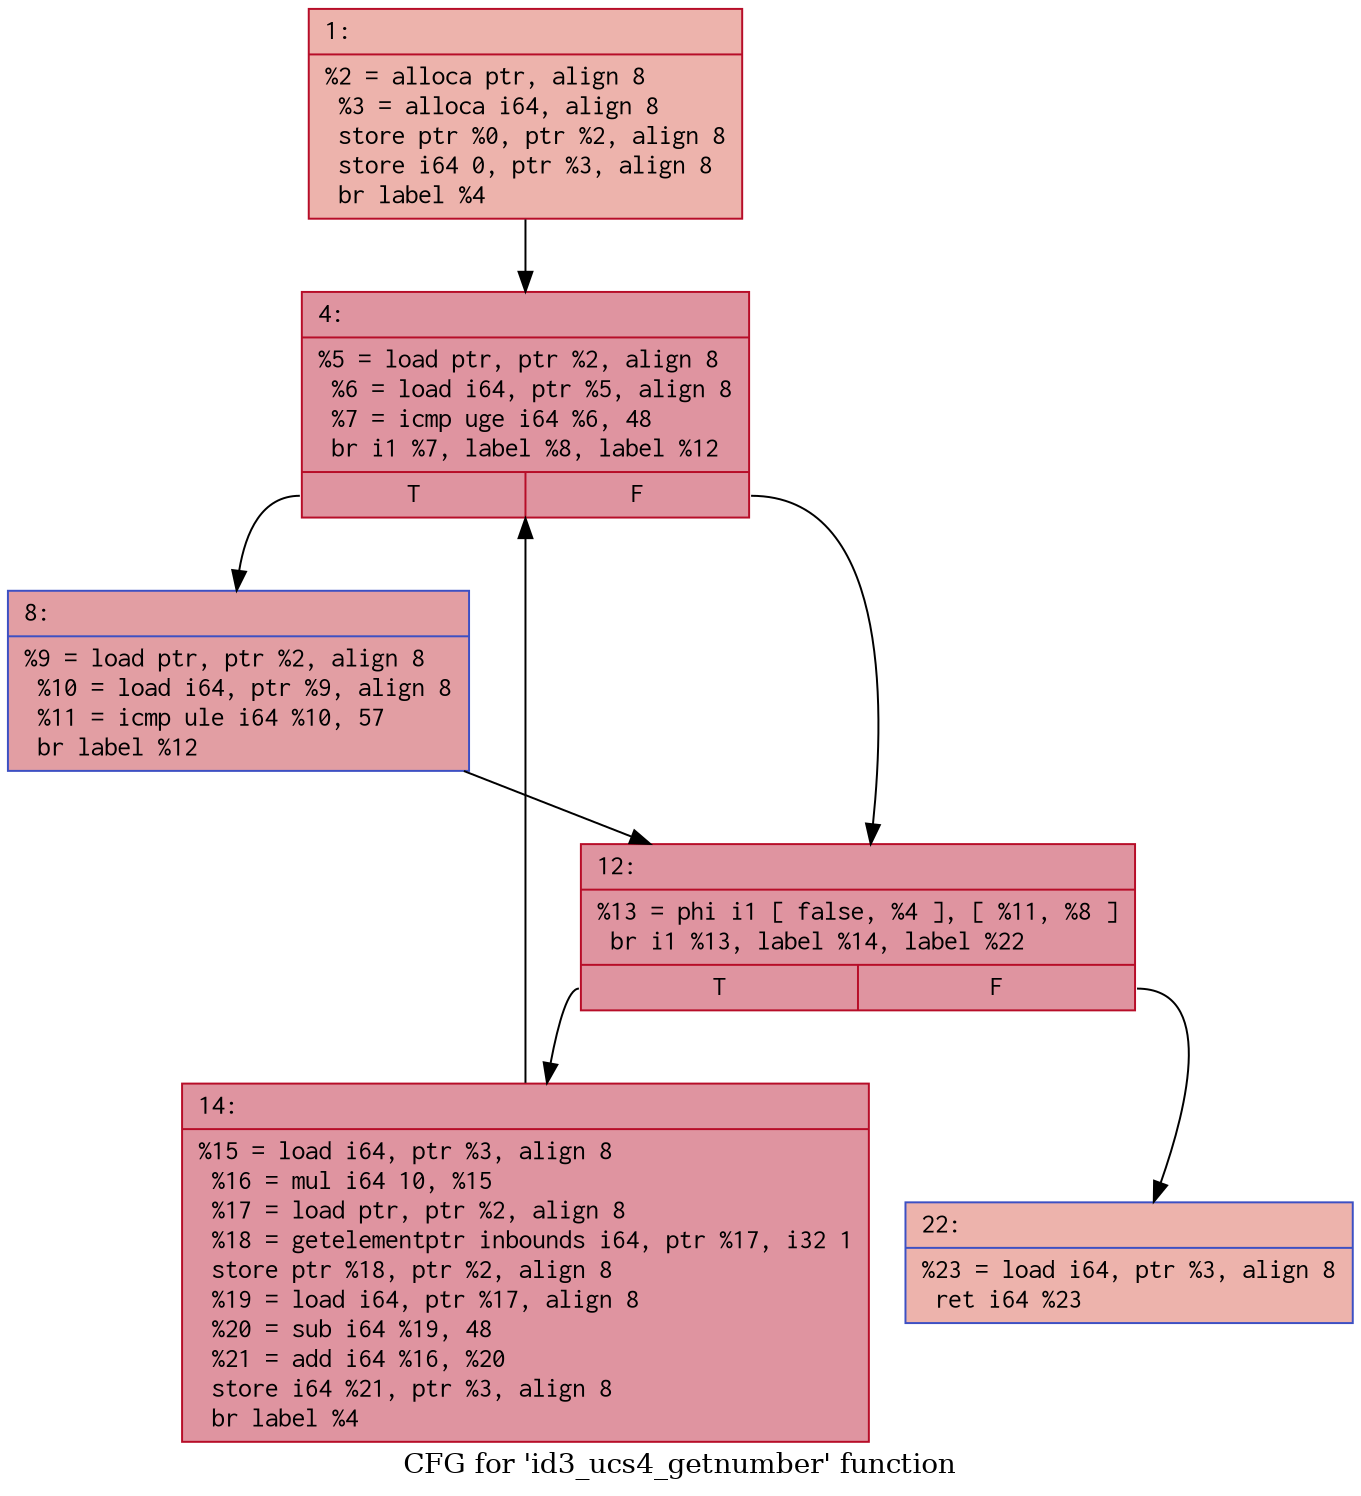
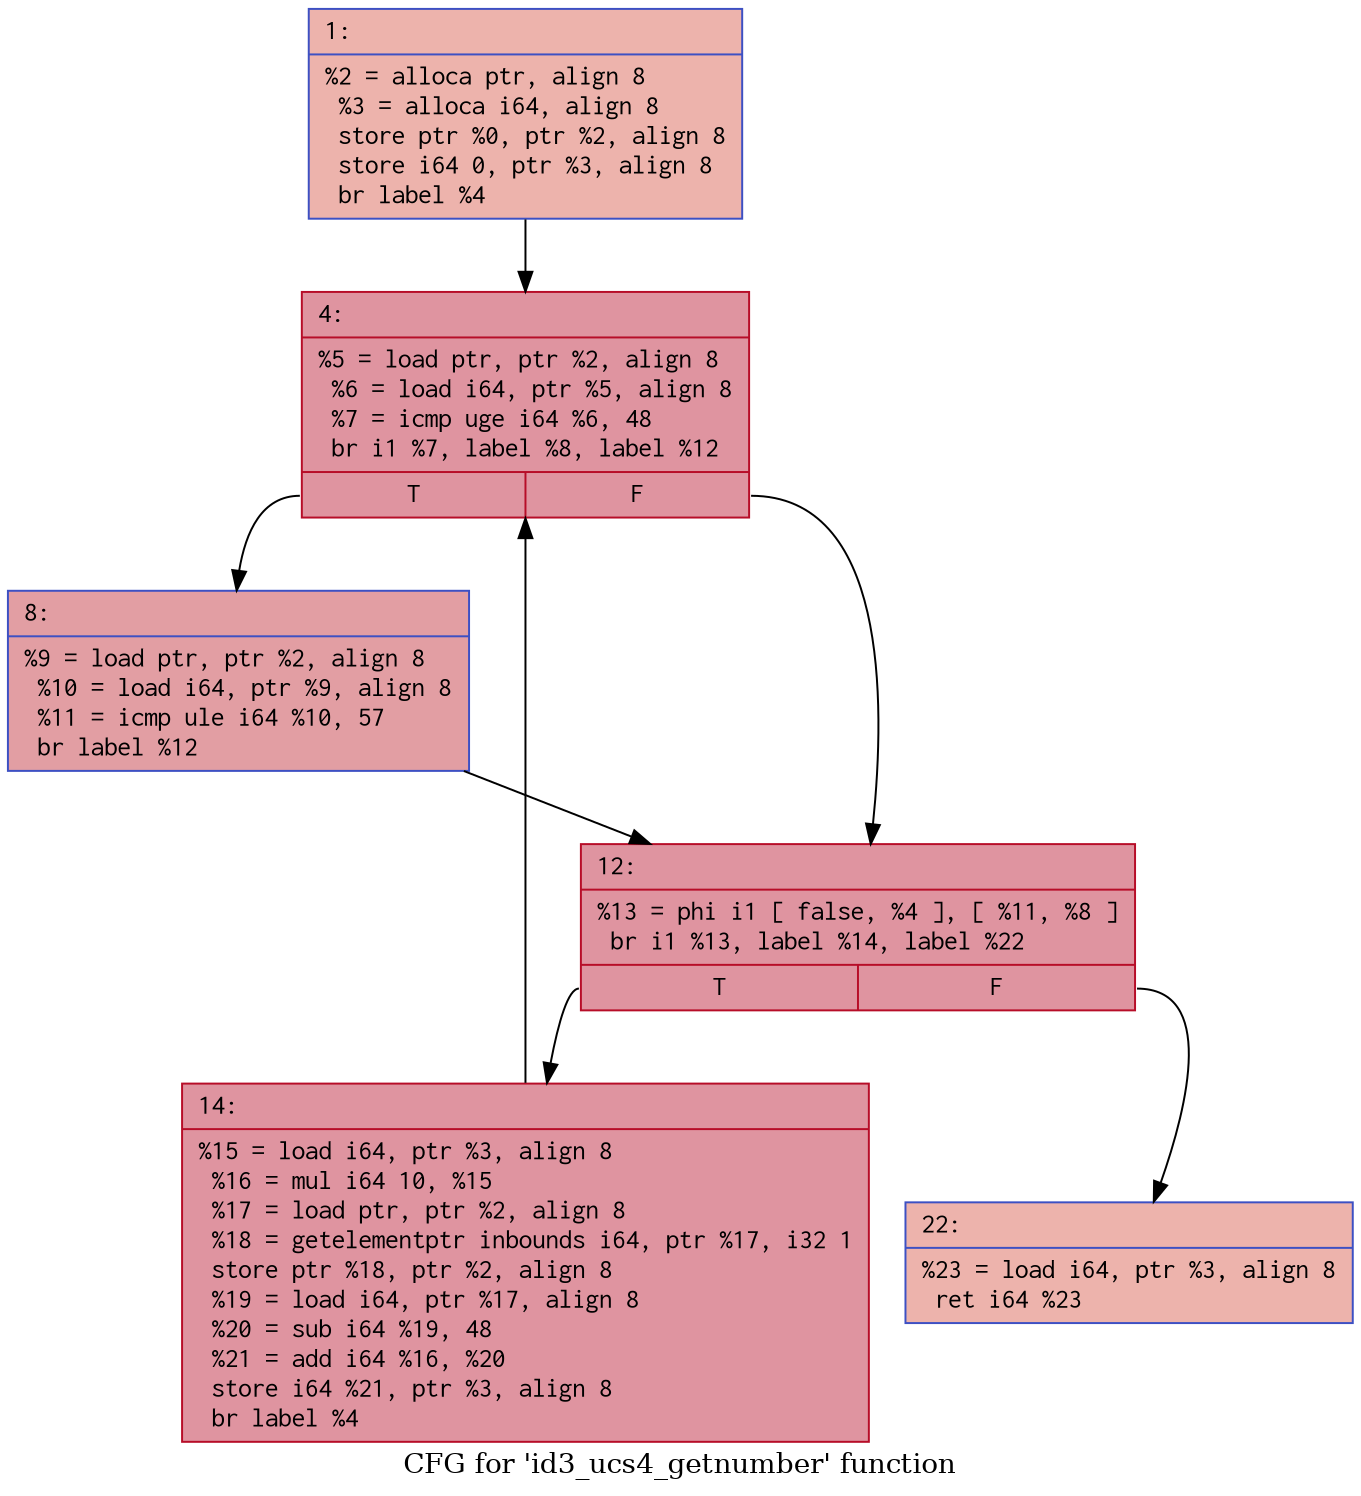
node "1:": color #b70d28ff -> #3d50c3ff
